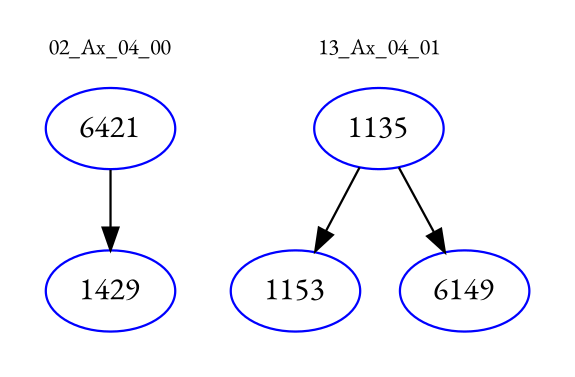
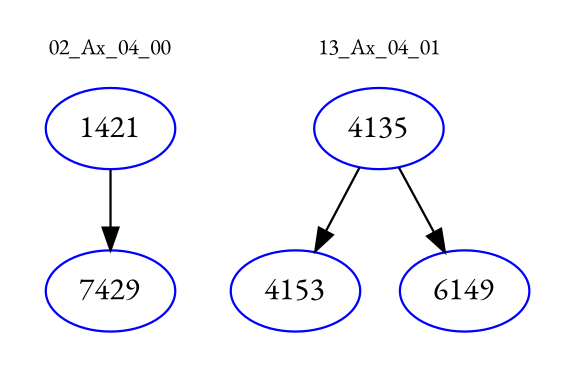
node "6421": label "6421" -> "1421"
node "1135": label "1135" -> "4135"
node "1429": label "1429" -> "7429"
node "1153": label "1153" -> "4153"
